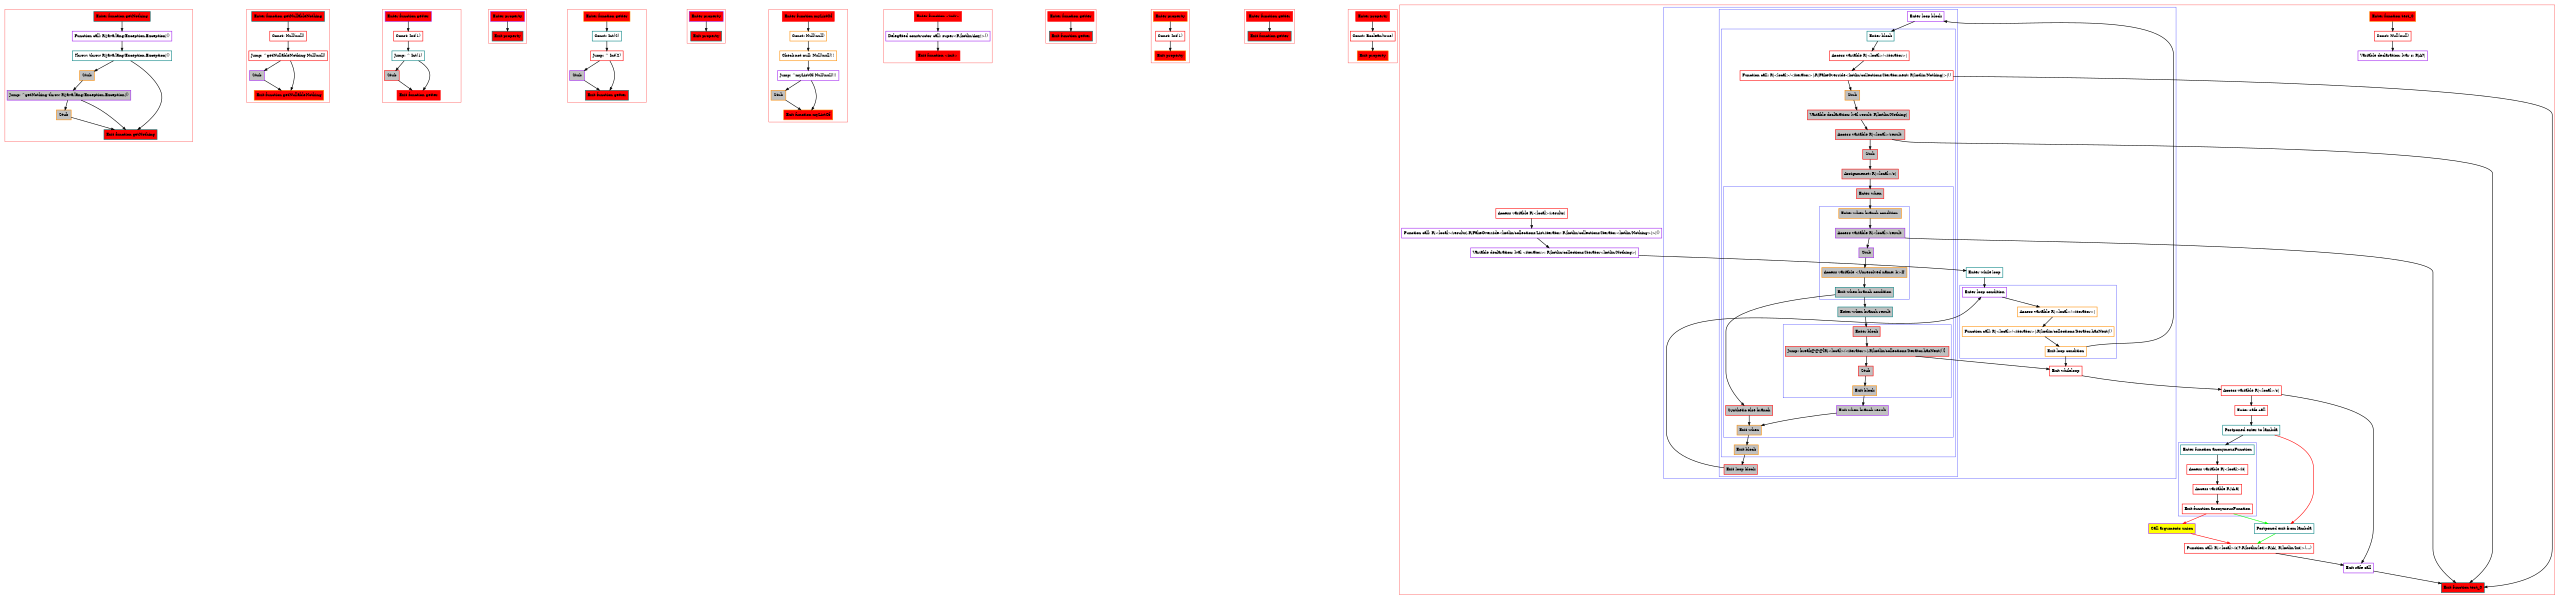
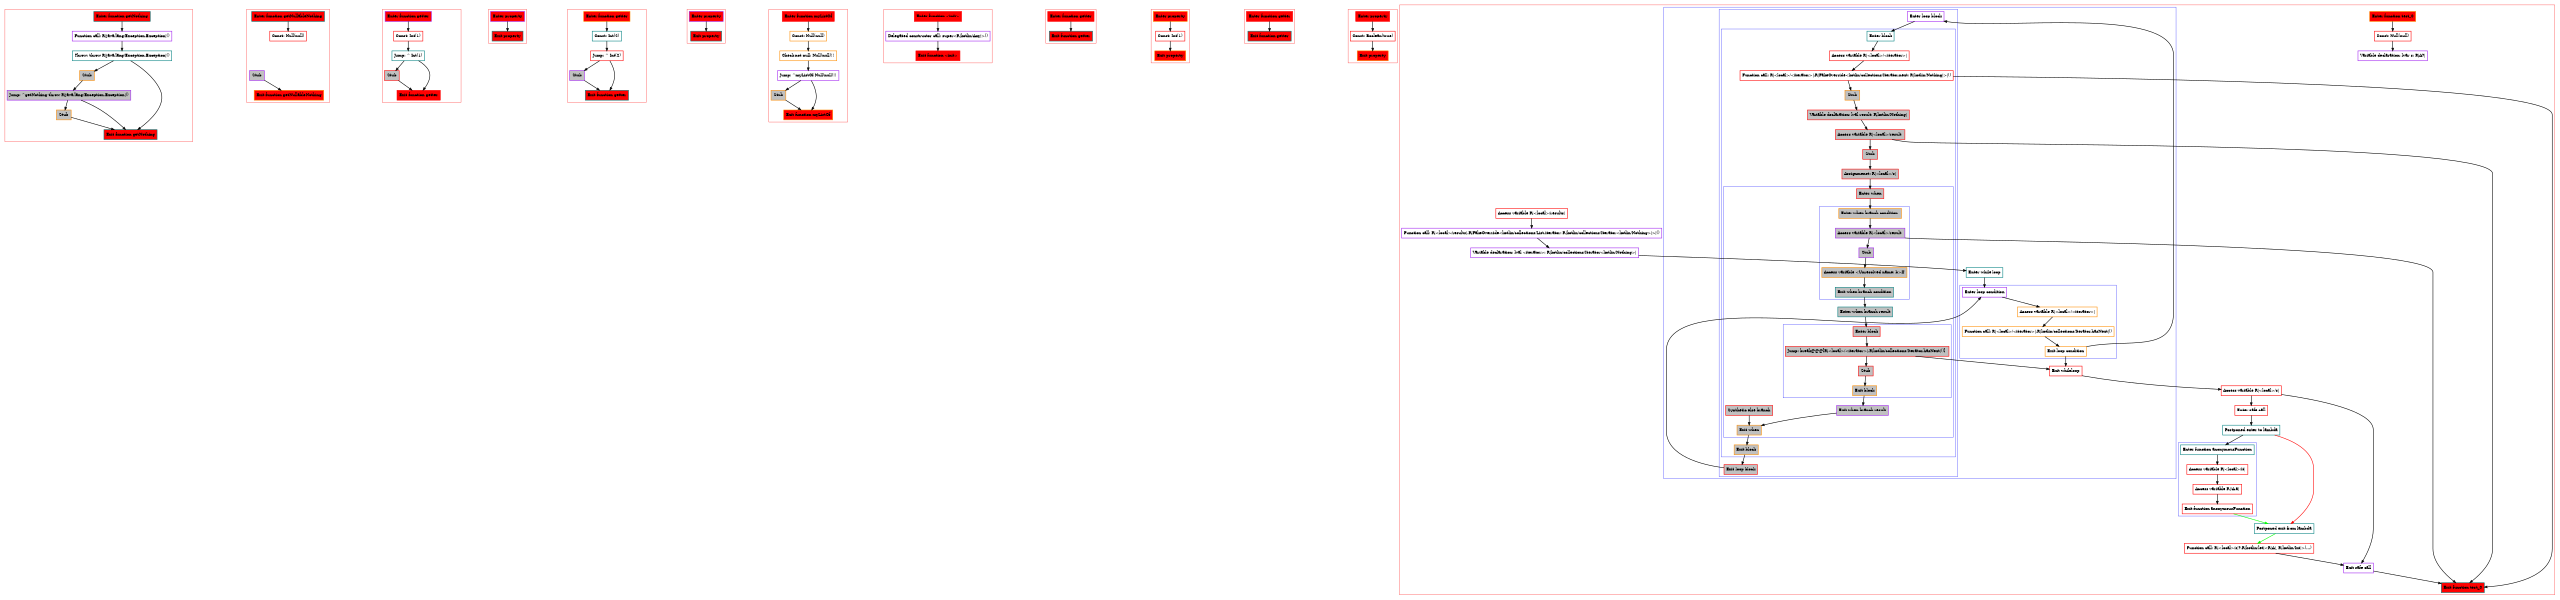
node "Jump: ^getNullableNothing Null(null)": removed
edge "Exit when branch condition" -> "Synthetic else branch": removed
node "Call arguments union": removed
